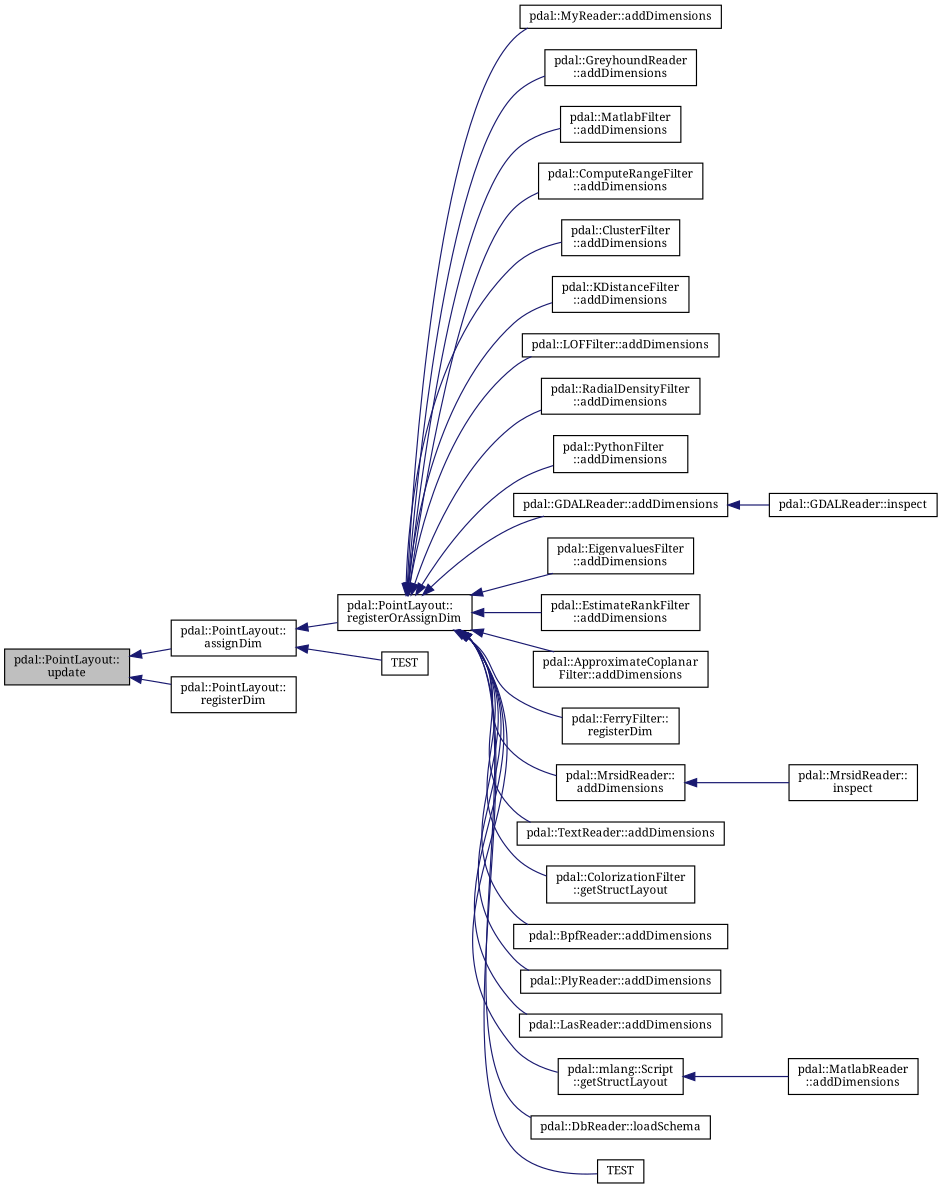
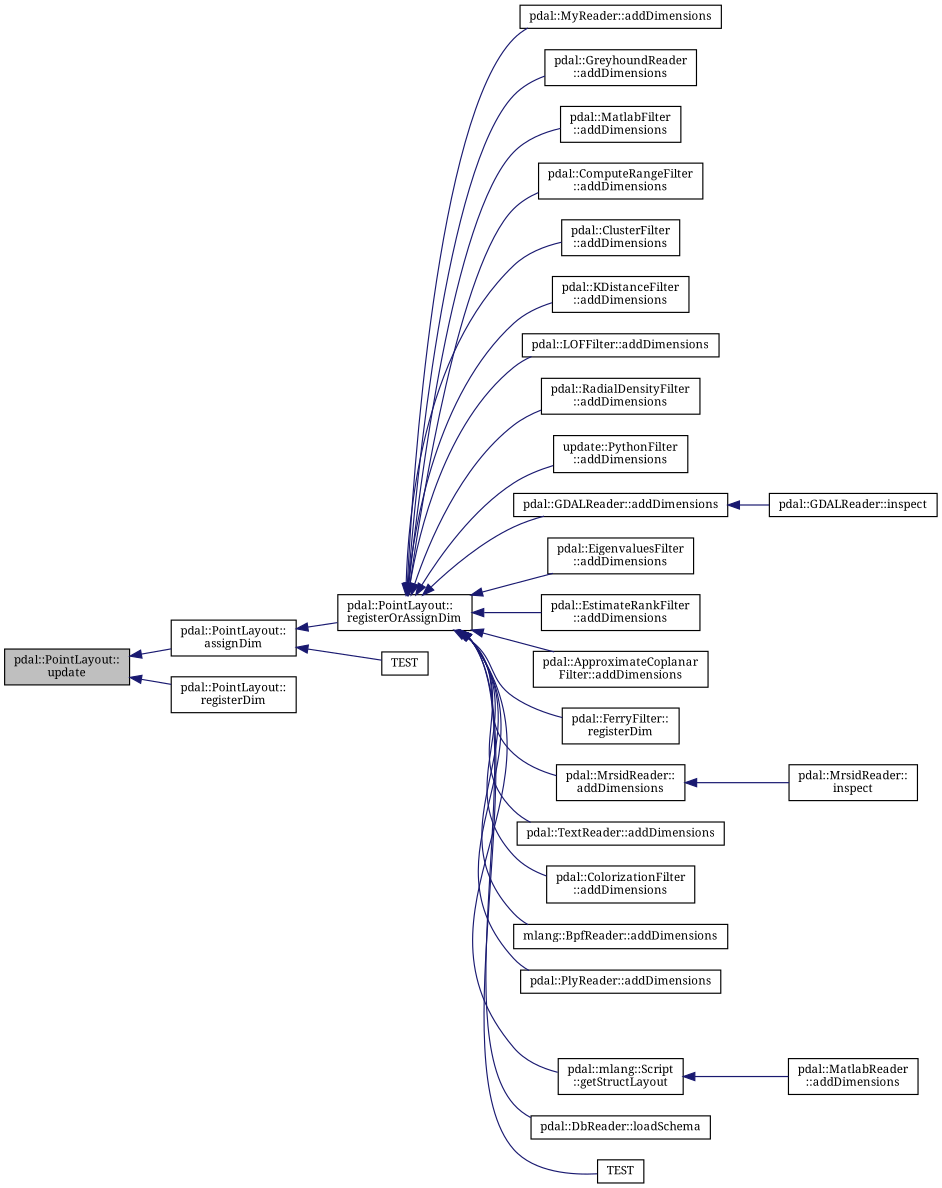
node "pdal::PythonFilter ::addDimensions": label "pdal::PythonFilter ::addDimensions" -> "update::PythonFilter ::addDimensions"
node "pdal::ColorizationFilter ::getStructLayout": label "pdal::ColorizationFilter ::getStructLayout" -> "pdal::ColorizationFilter ::addDimensions"
node "pdal::BpfReader::addDimensions": label "pdal::BpfReader::addDimensions" -> "mlang::BpfReader::addDimensions"
node "pdal::LasReader::addDimensions": removed
